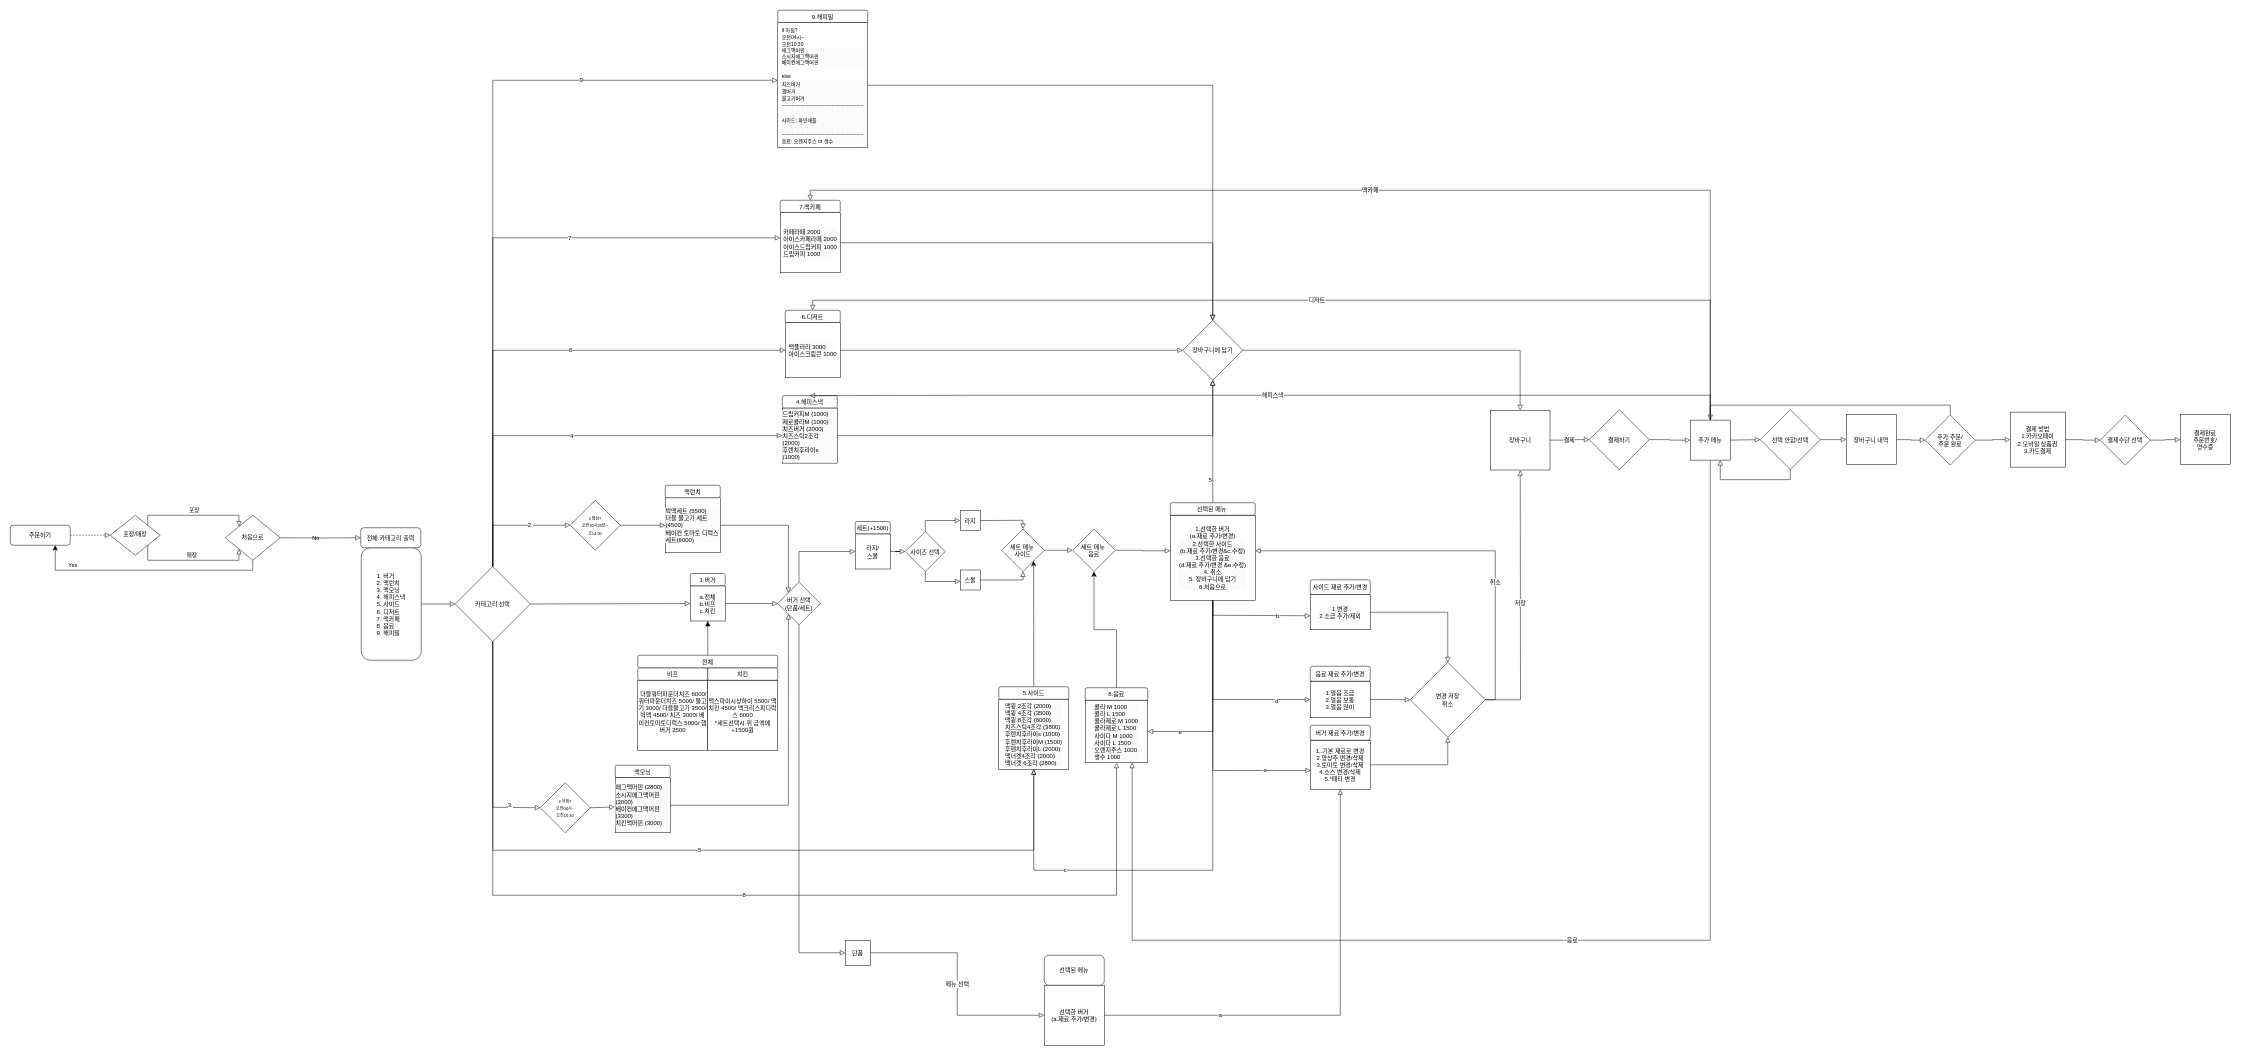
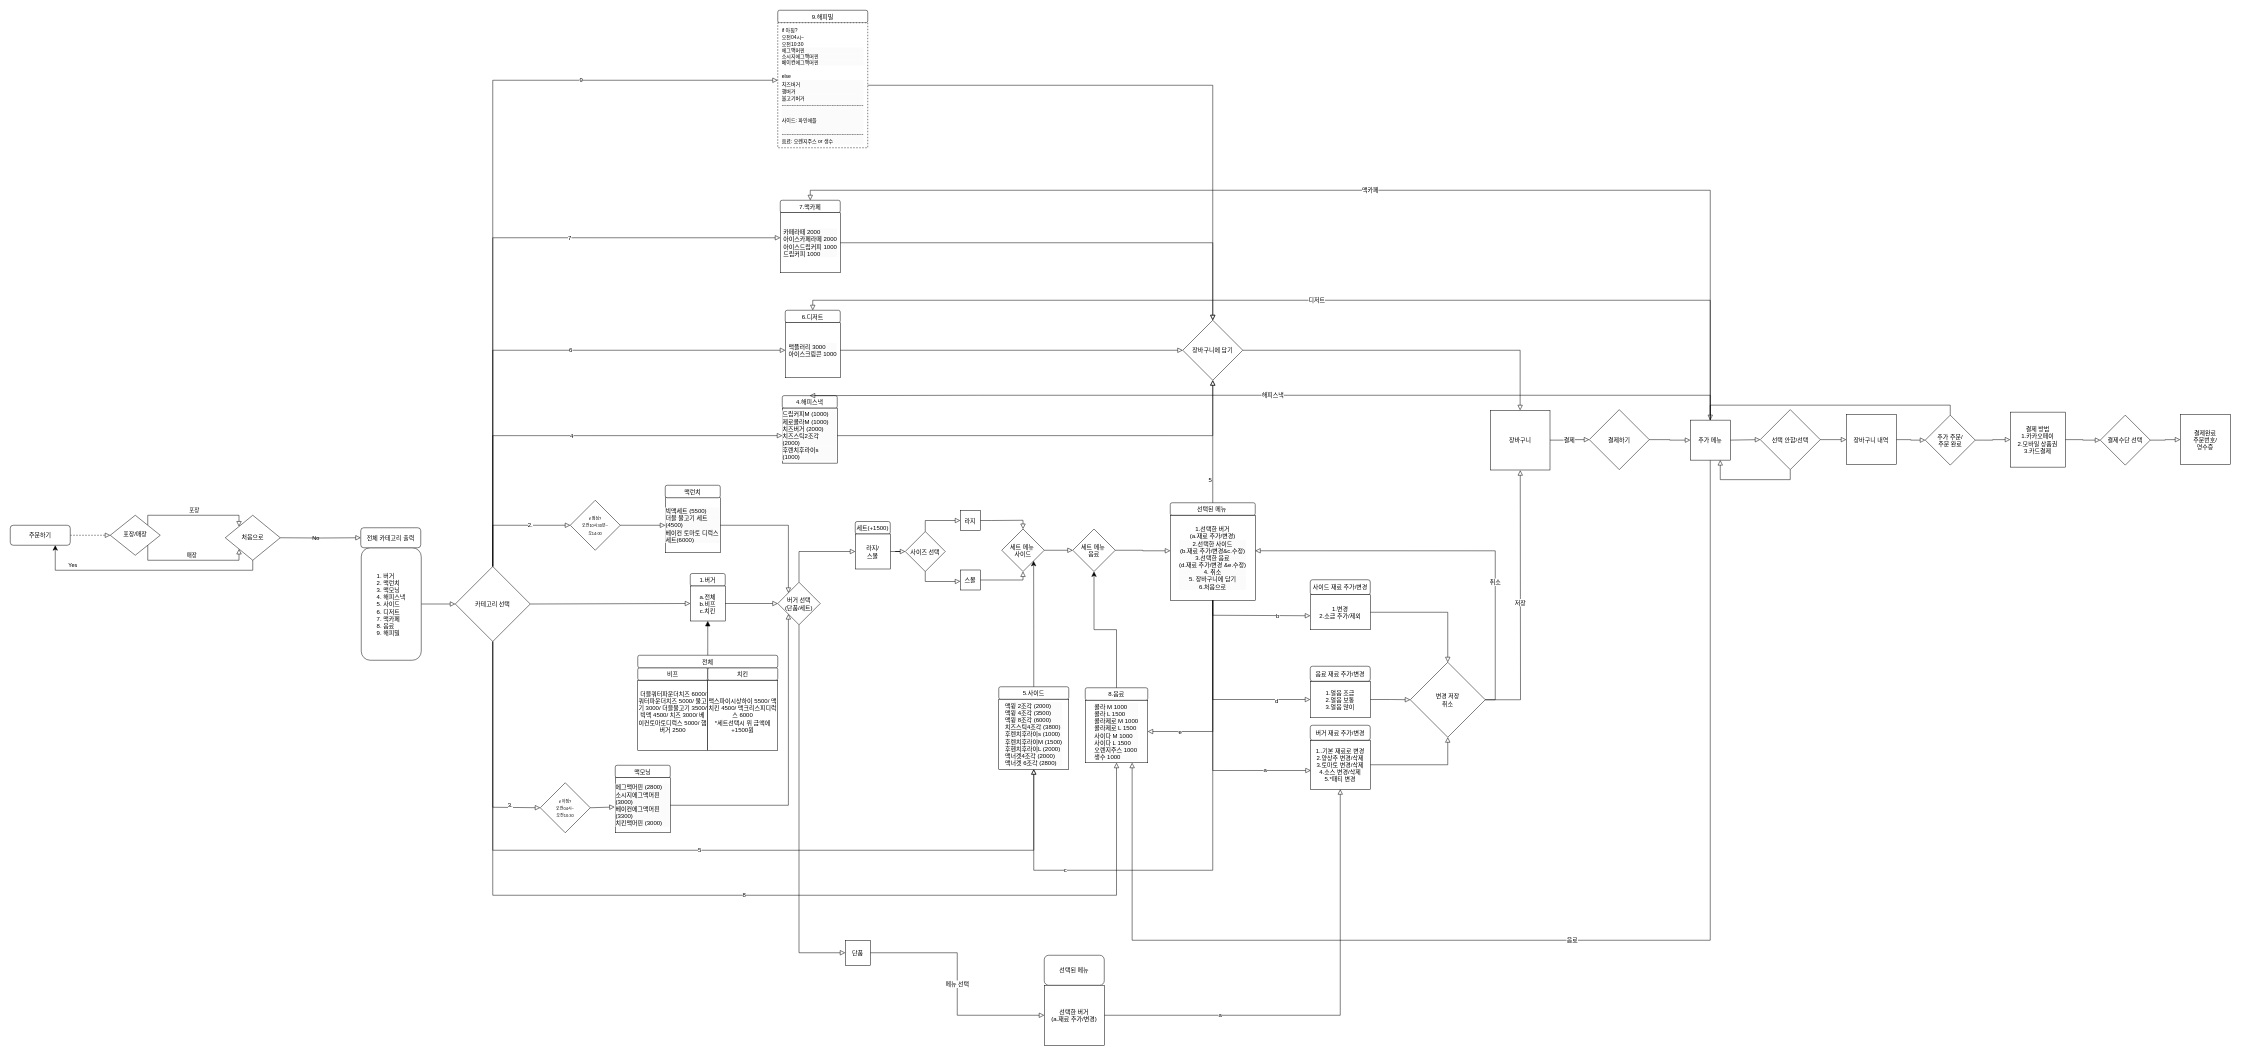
node "if 아침? 오전04시~ 오전10:30 에그맥머핀 소시지에그맥머핀 베이컨에그맥머핀 else 치즈버거 햄버거 불고기버거 ------------------------------------------------- 사이드: 파인애플 ------------------------------------------------- 음료: 오렌지주스 or 생수": style solid -> dashed
